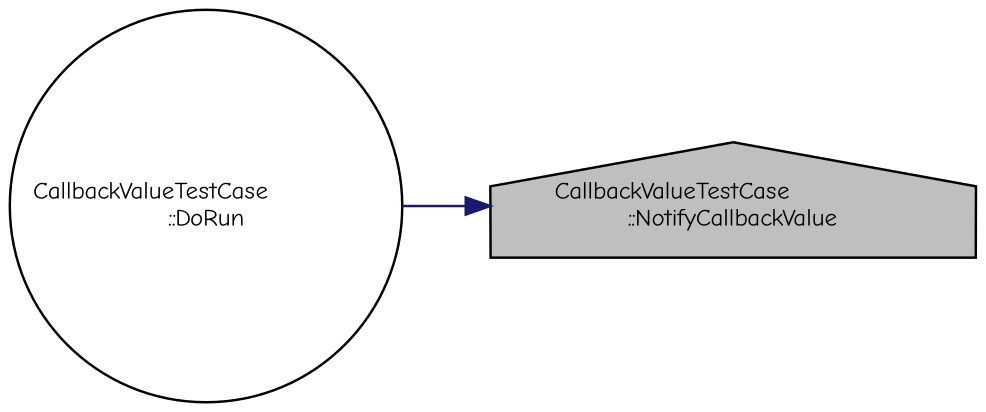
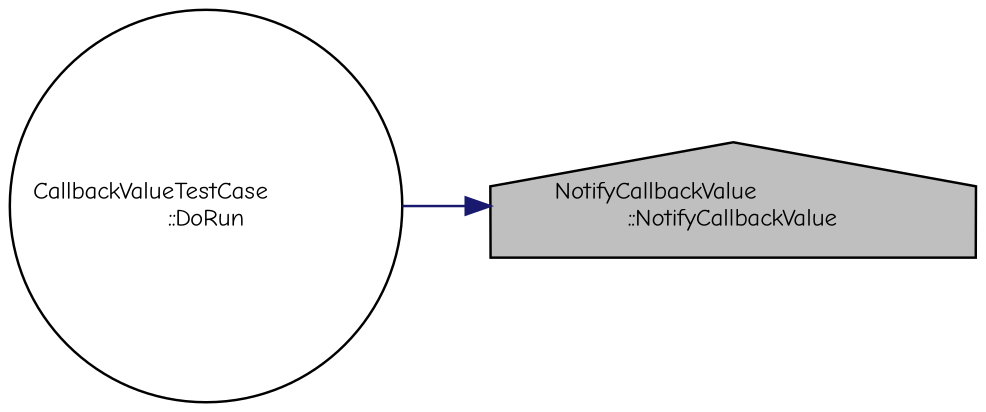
node "CallbackValueTestCase ::NotifyCallbackValue": label "CallbackValueTestCase ::NotifyCallbackValue" -> "NotifyCallbackValue ::NotifyCallbackValue"
